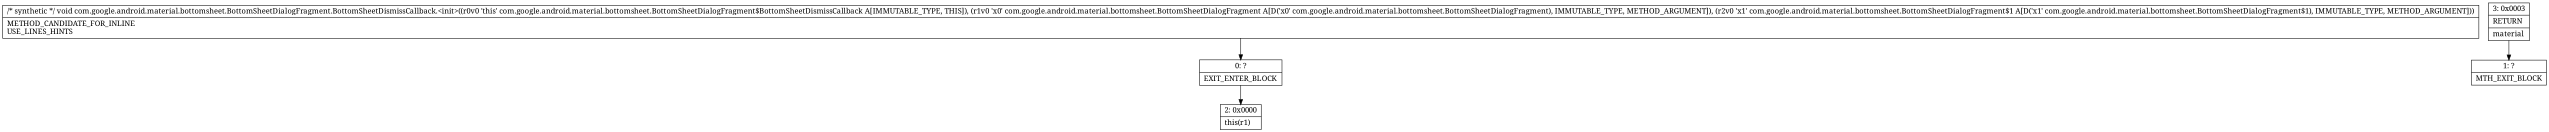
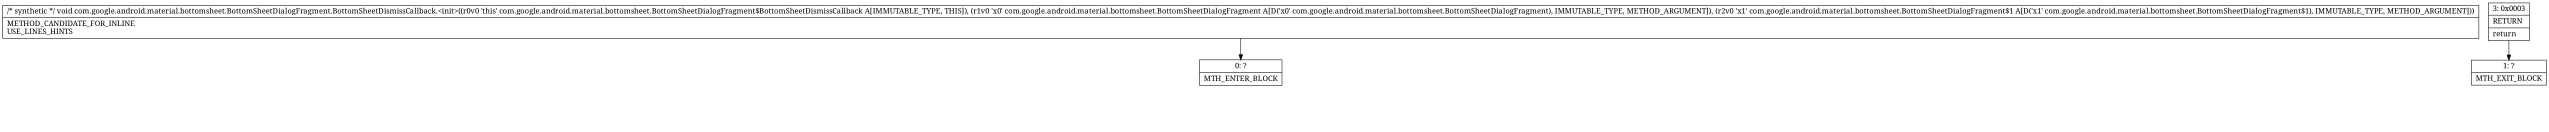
node "3: 0x0003": text "material" -> "return"
node "0: ?": text "EXIT_ENTER_BLOCK" -> "MTH_ENTER_BLOCK"
node "2: 0x0000": removed
